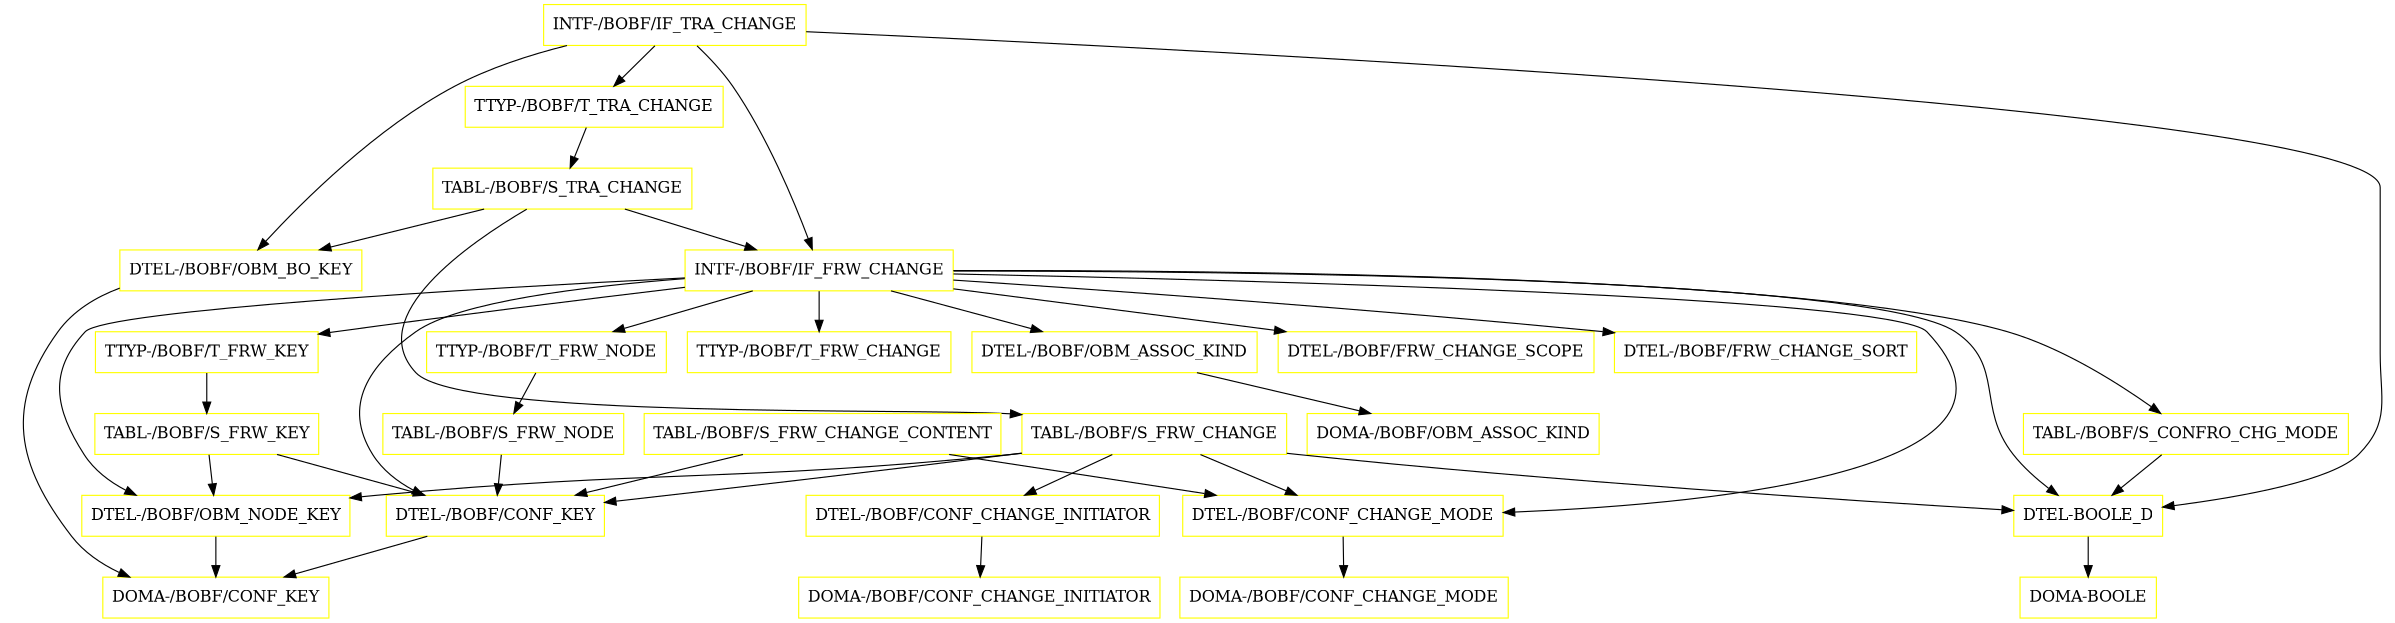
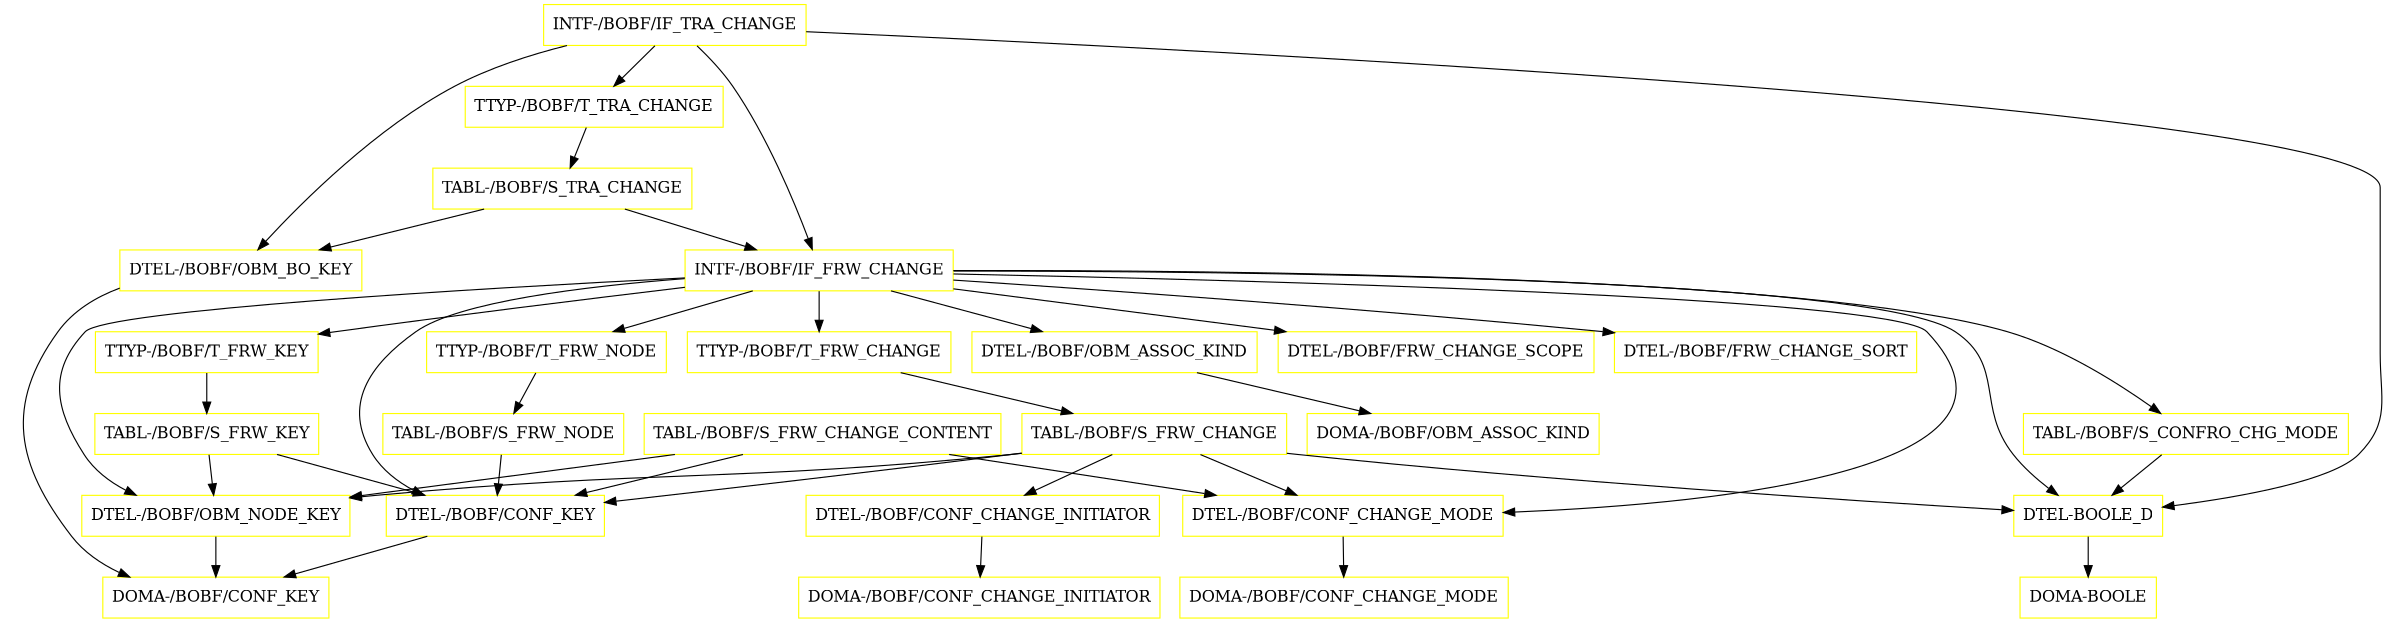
edge "TABL-/BOBF/S_TRA_CHANGE" -> "TABL-/BOBF/S_FRW_CHANGE": now "TTYP-/BOBF/T_FRW_CHANGE" -> "TABL-/BOBF/S_FRW_CHANGE"
edge "TABL-/BOBF/S_FRW_CHANGE_CONTENT" -> "DTEL-/BOBF/OBM_NODE_KEY": added
